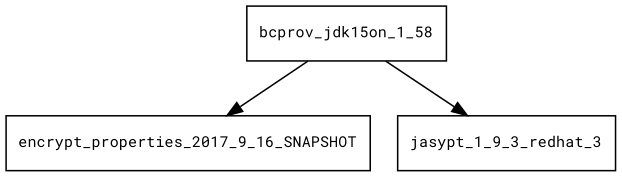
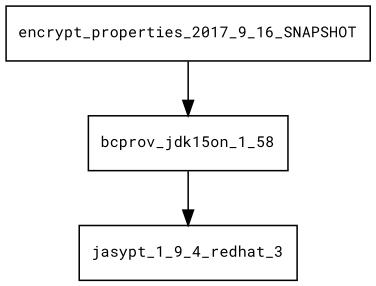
edge "bcprov_jdk15on_1_58" -> "encrypt_properties_2017_9_16_SNAPSHOT": reversed
node "jasypt_1_9_3_redhat_3": label "jasypt_1_9_3_redhat_3" -> "jasypt_1_9_4_redhat_3"
